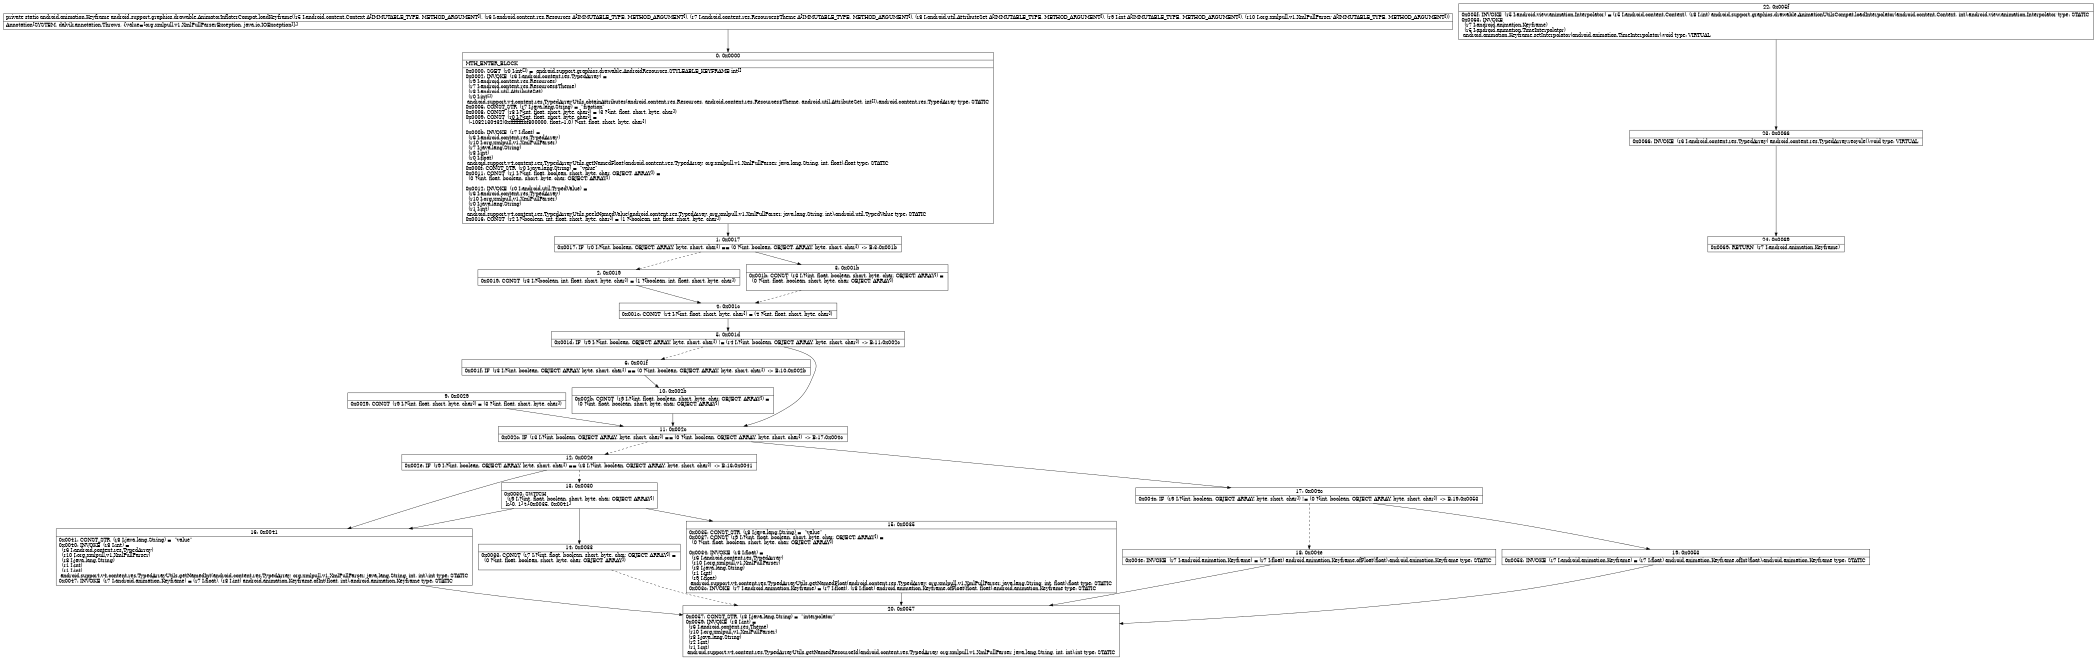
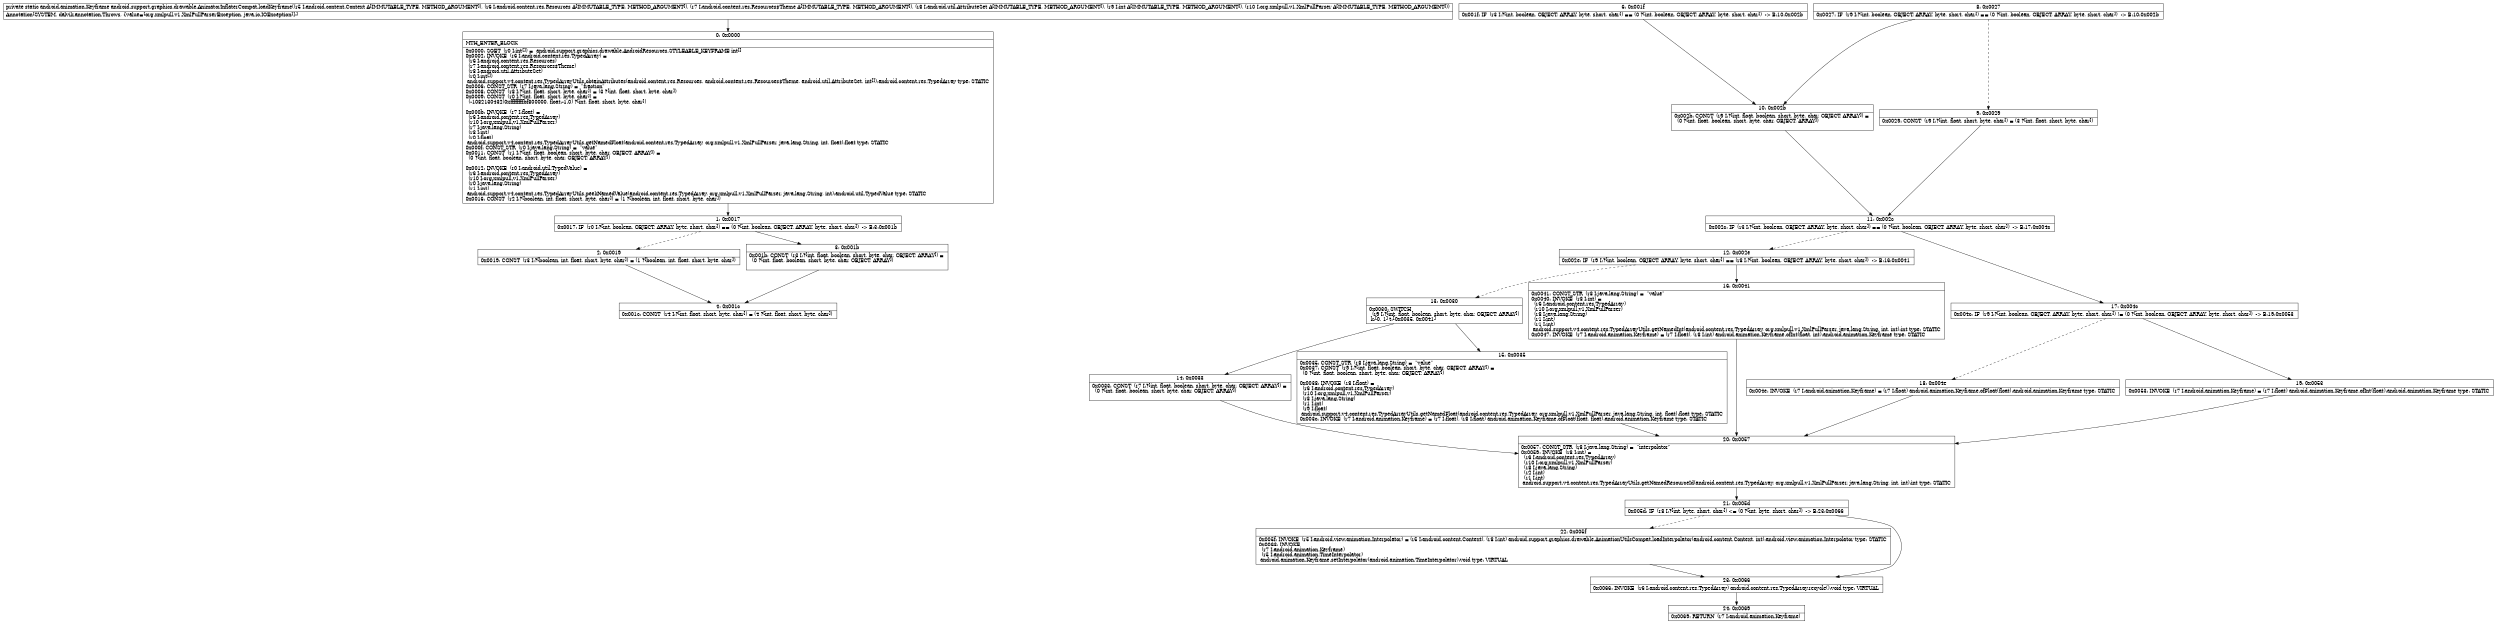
node "8: 0x0027": added
node "0: 0x0000": text "(r9 I:android.content.res.Resources)" -> "(r6 I:android.content.res.Resources)"
edge "3: 0x001b" -> "4: 0x001c": style dashed -> solid
node "5: 0x001d": removed
node "21: 0x005d": added
edge "13: 0x0030" -> "16: 0x0041": removed
node "15: 0x0035": text "0x0034: INVOKE  (r8 I:float) =" -> "0x0038: INVOKE  (r8 I:float) ="
edge "14: 0x0033" -> "20: 0x0057": style dashed -> solid
node "20: 0x0057": text "(r6 I:android.content.res.Theme)" -> "(r6 I:android.content.res.TypedArray)"
